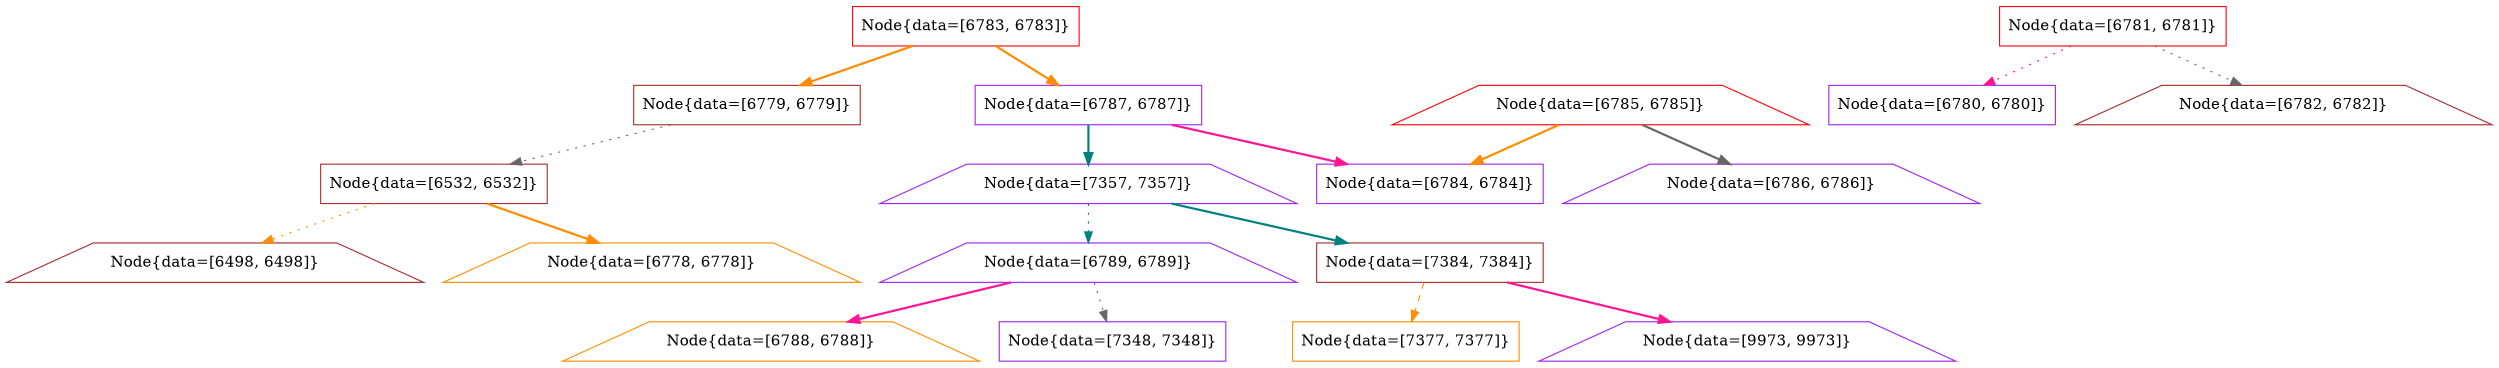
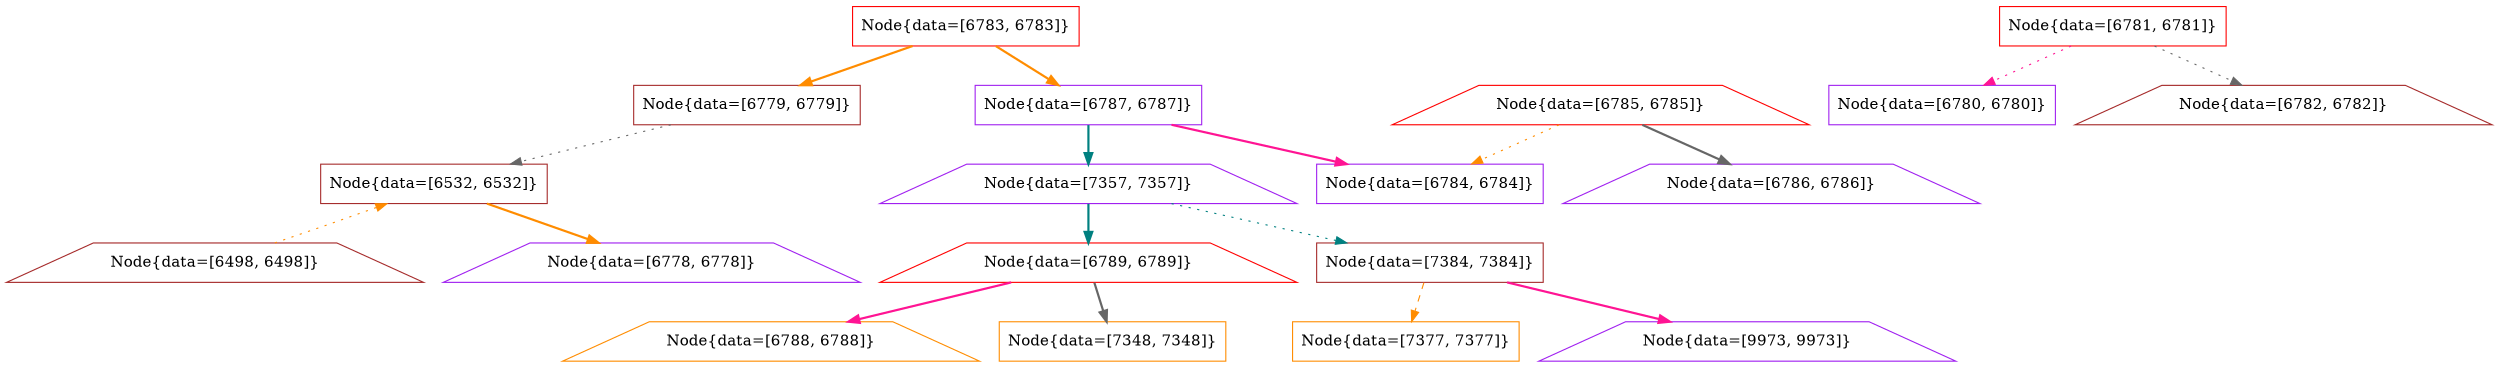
edge "Node{data=[6785, 6785]}" -> "Node{data=[6784, 6784]}": style bold -> dotted
edge "Node{data=[7357, 7357]}" -> "Node{data=[6789, 6789]}": style dotted -> bold
edge "Node{data=[6532, 6532]}" -> "Node{data=[6498, 6498]}": reversed
edge "Node{data=[7357, 7357]}" -> "Node{data=[7384, 7384]}": style bold -> dotted
node "Node{data=[6778, 6778]}": color darkorange -> purple
node "Node{data=[6789, 6789]}": color purple -> red
edge "Node{data=[6789, 6789]}" -> "Node{data=[7348, 7348]}": style dotted -> bold
node "Node{data=[7348, 7348]}": color purple -> darkorange
